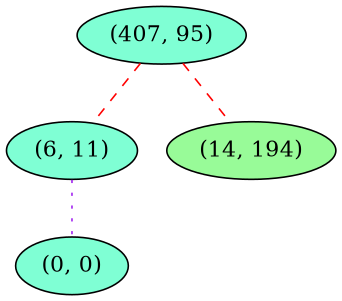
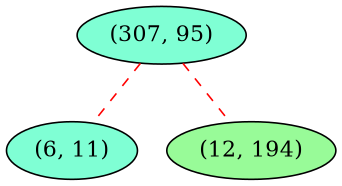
node "(407, 95)": label "(407, 95)" -> "(307, 95)"
node "(14, 194)": label "(14, 194)" -> "(12, 194)"
node "(0, 0)": removed
